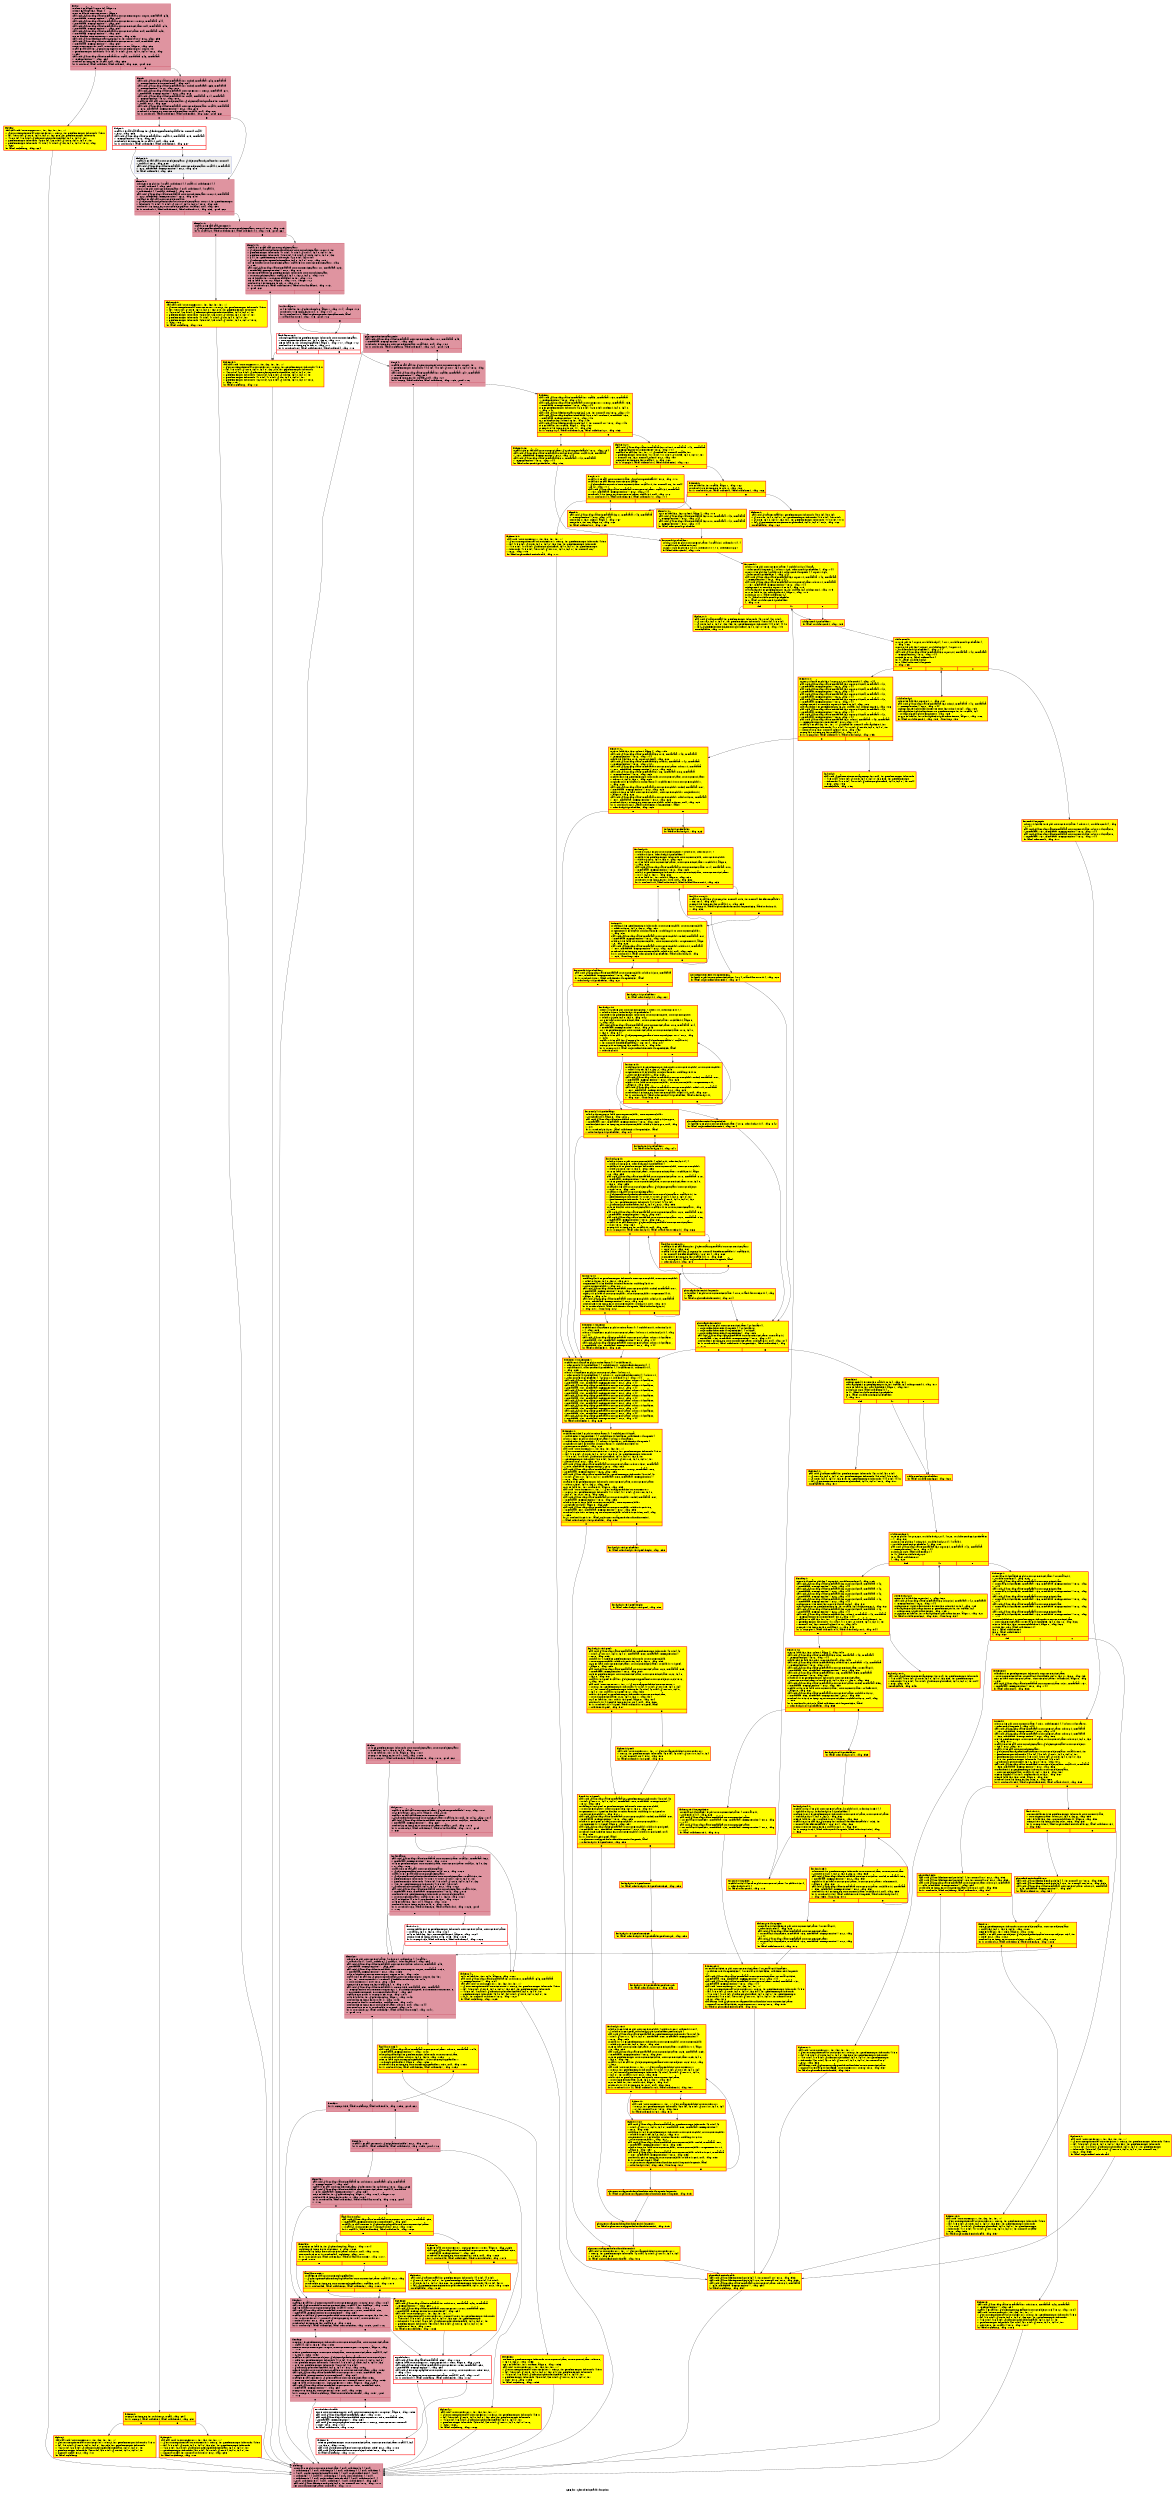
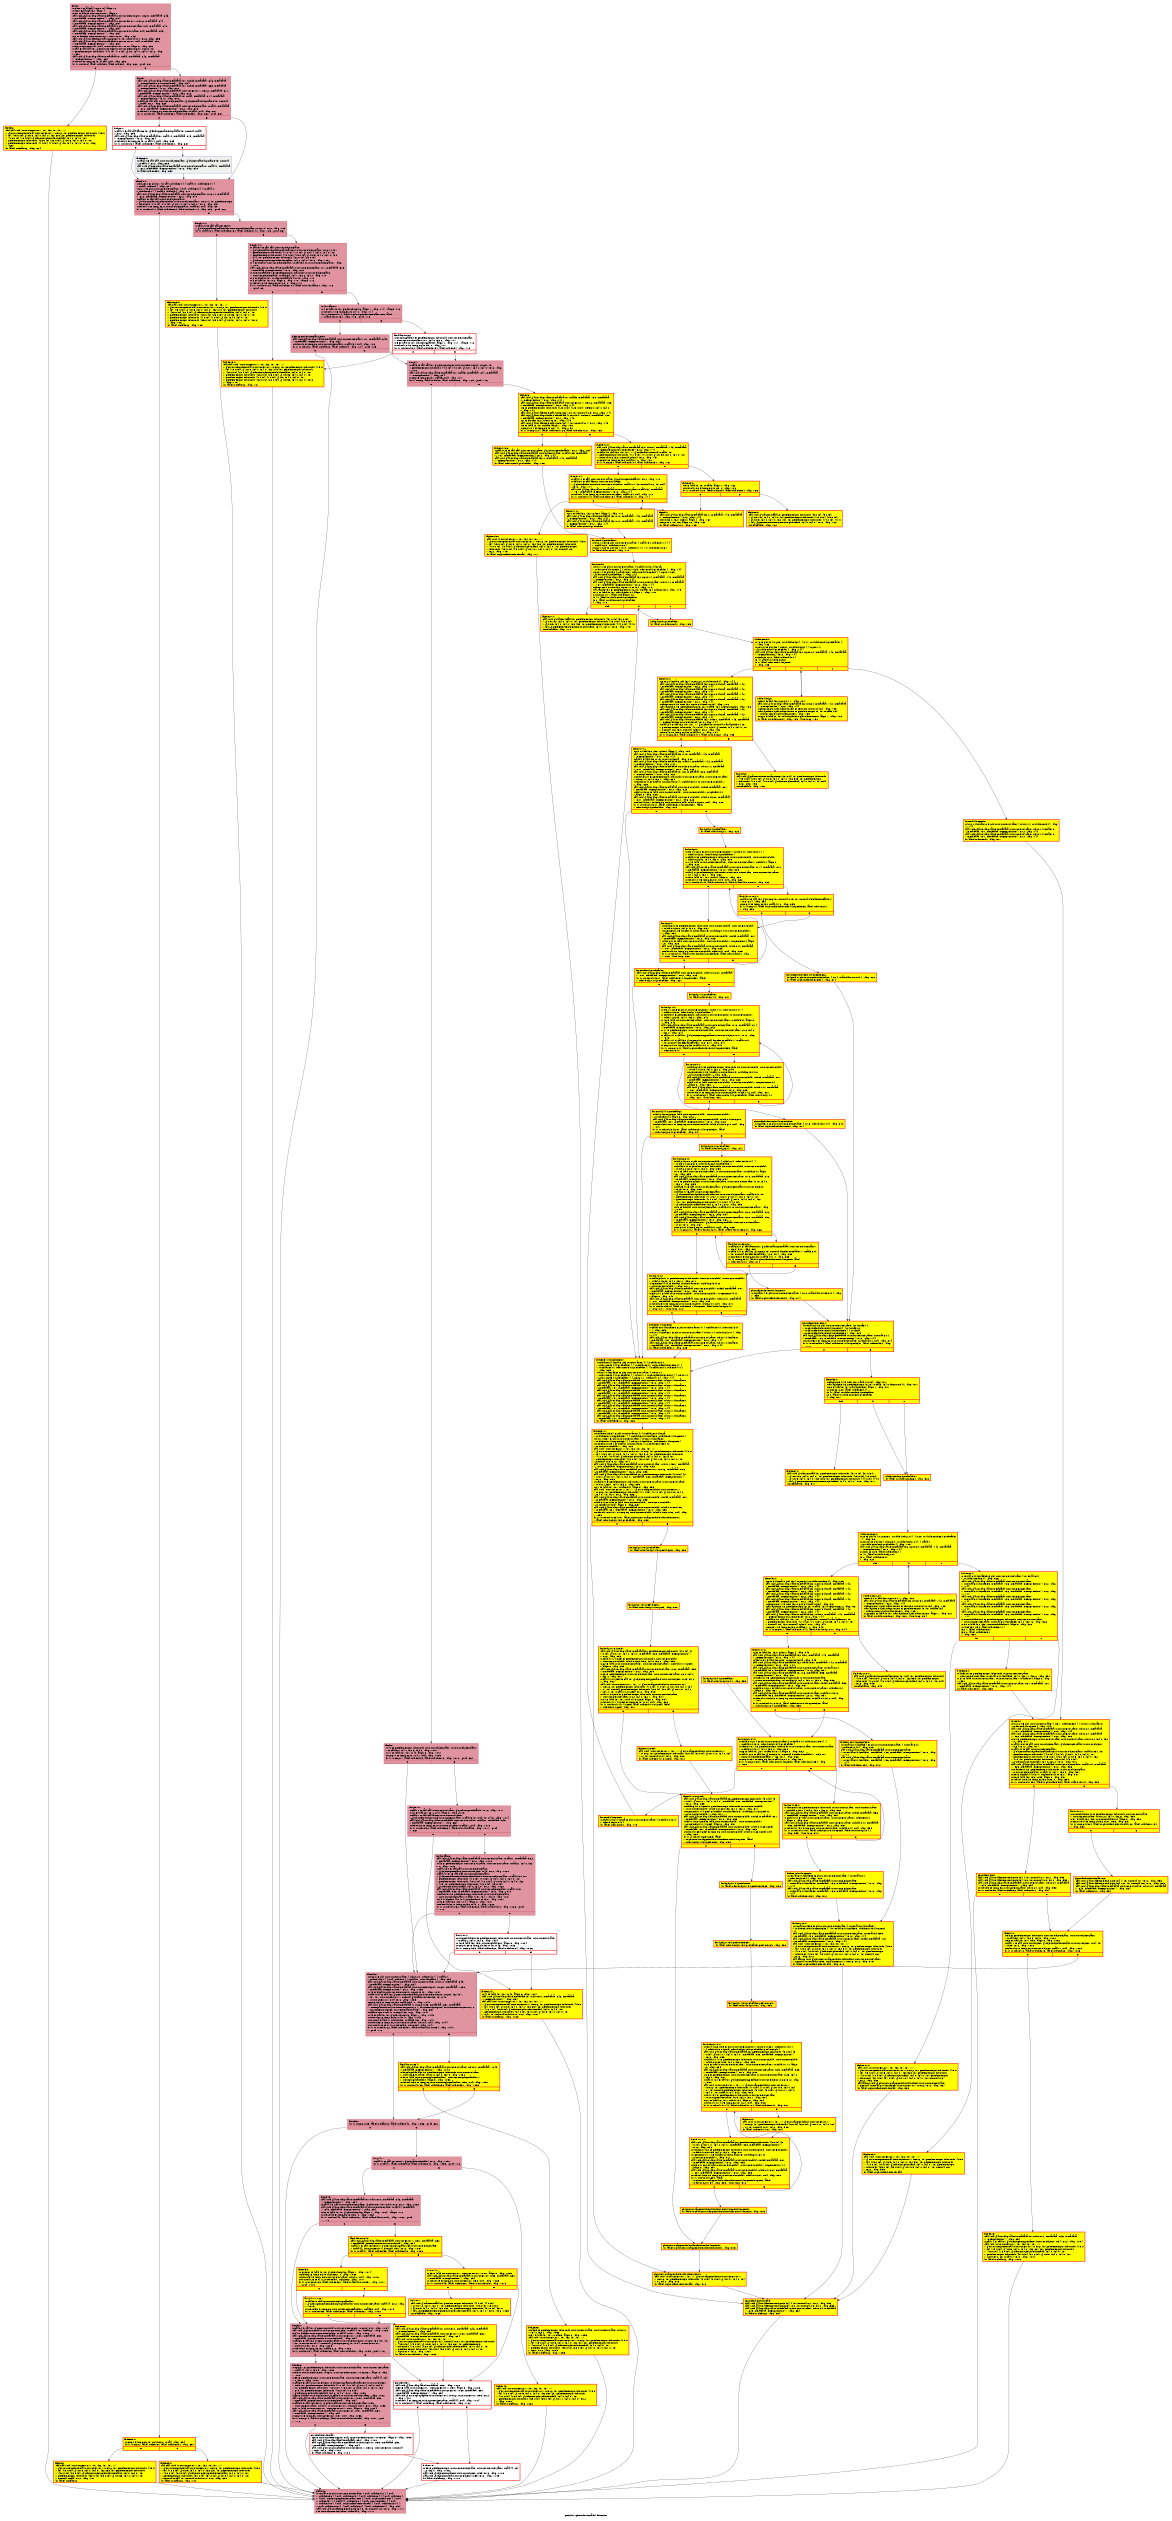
edge "if.end104.i:" -> "for.body.i184.i.preheader:": now "if.end104.i:" -> "for.body.i184.i:"
node "if.then113.i:": removed
